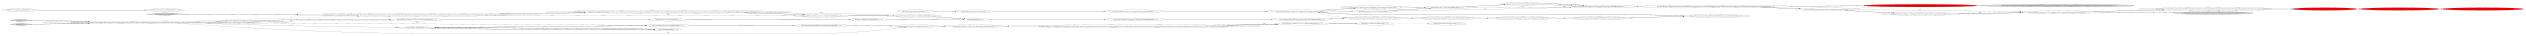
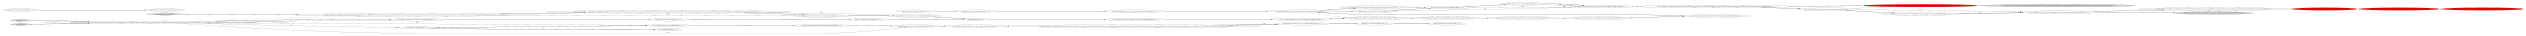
edge "kafkaProducer.initTransactions()@@@23@@@['1', '1', '0']" -> "kafkaProducer.beginTransaction()@@@24@@@['1', '1', '0']": style dashed -> bold
edge "Thread.sleep(25)@@@14@@@['1', '1', '0']" -> "countEvents(task1) != 2@@@13@@@['1', '1', '0']": removed
